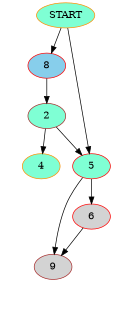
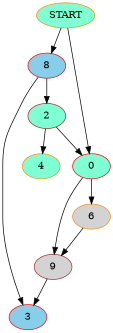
node "5": label "5" -> "0"
node "6": color red -> darkorange
node "3": added
